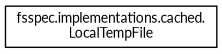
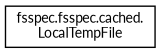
node "fsspec.implementations.cached. LocalTempFile": label "fsspec.implementations.cached. LocalTempFile" -> "fsspec.fsspec.cached. LocalTempFile"
